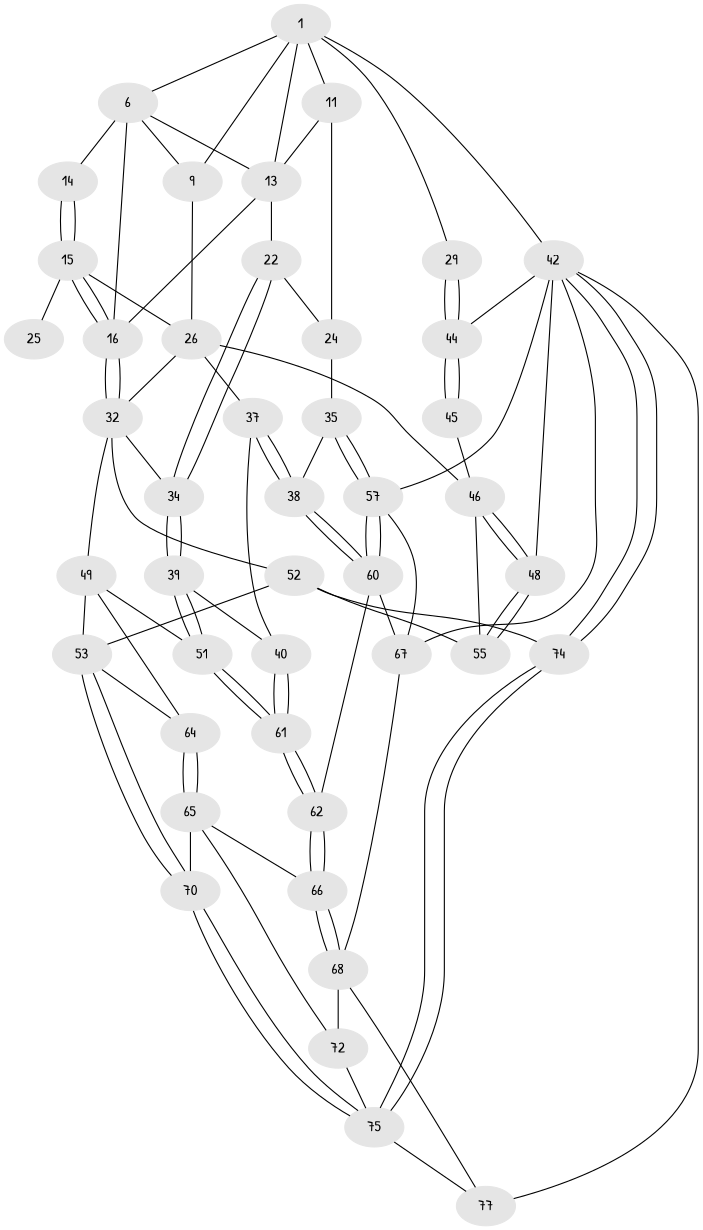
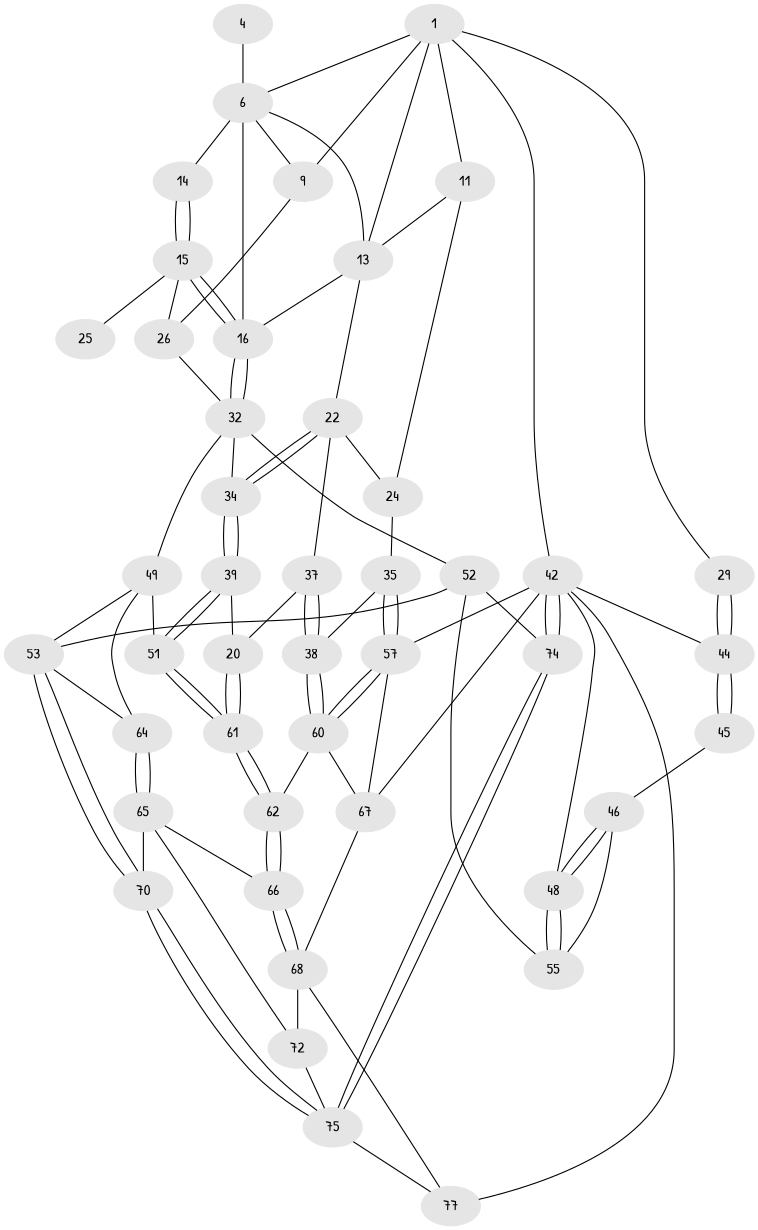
node "4": added
edge "26" -- "37": now "22" -- "37"
edge "26" -- "46": removed
node "40": label "40" -> "20"
